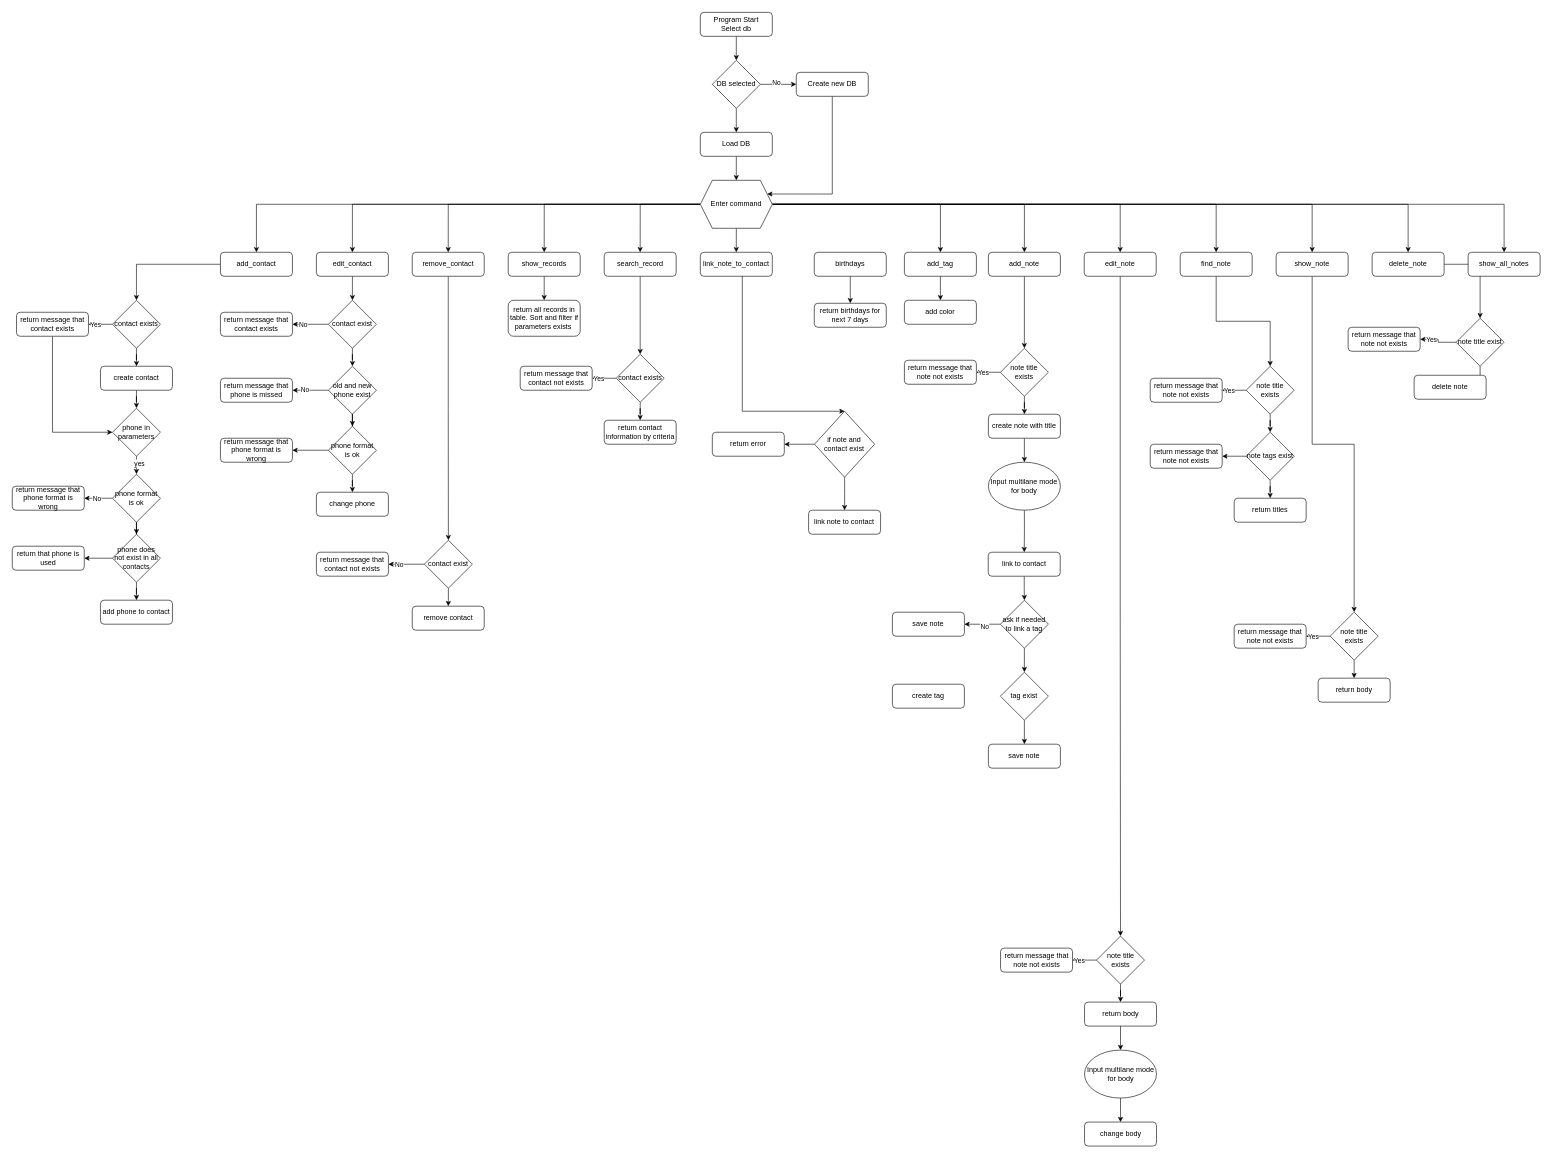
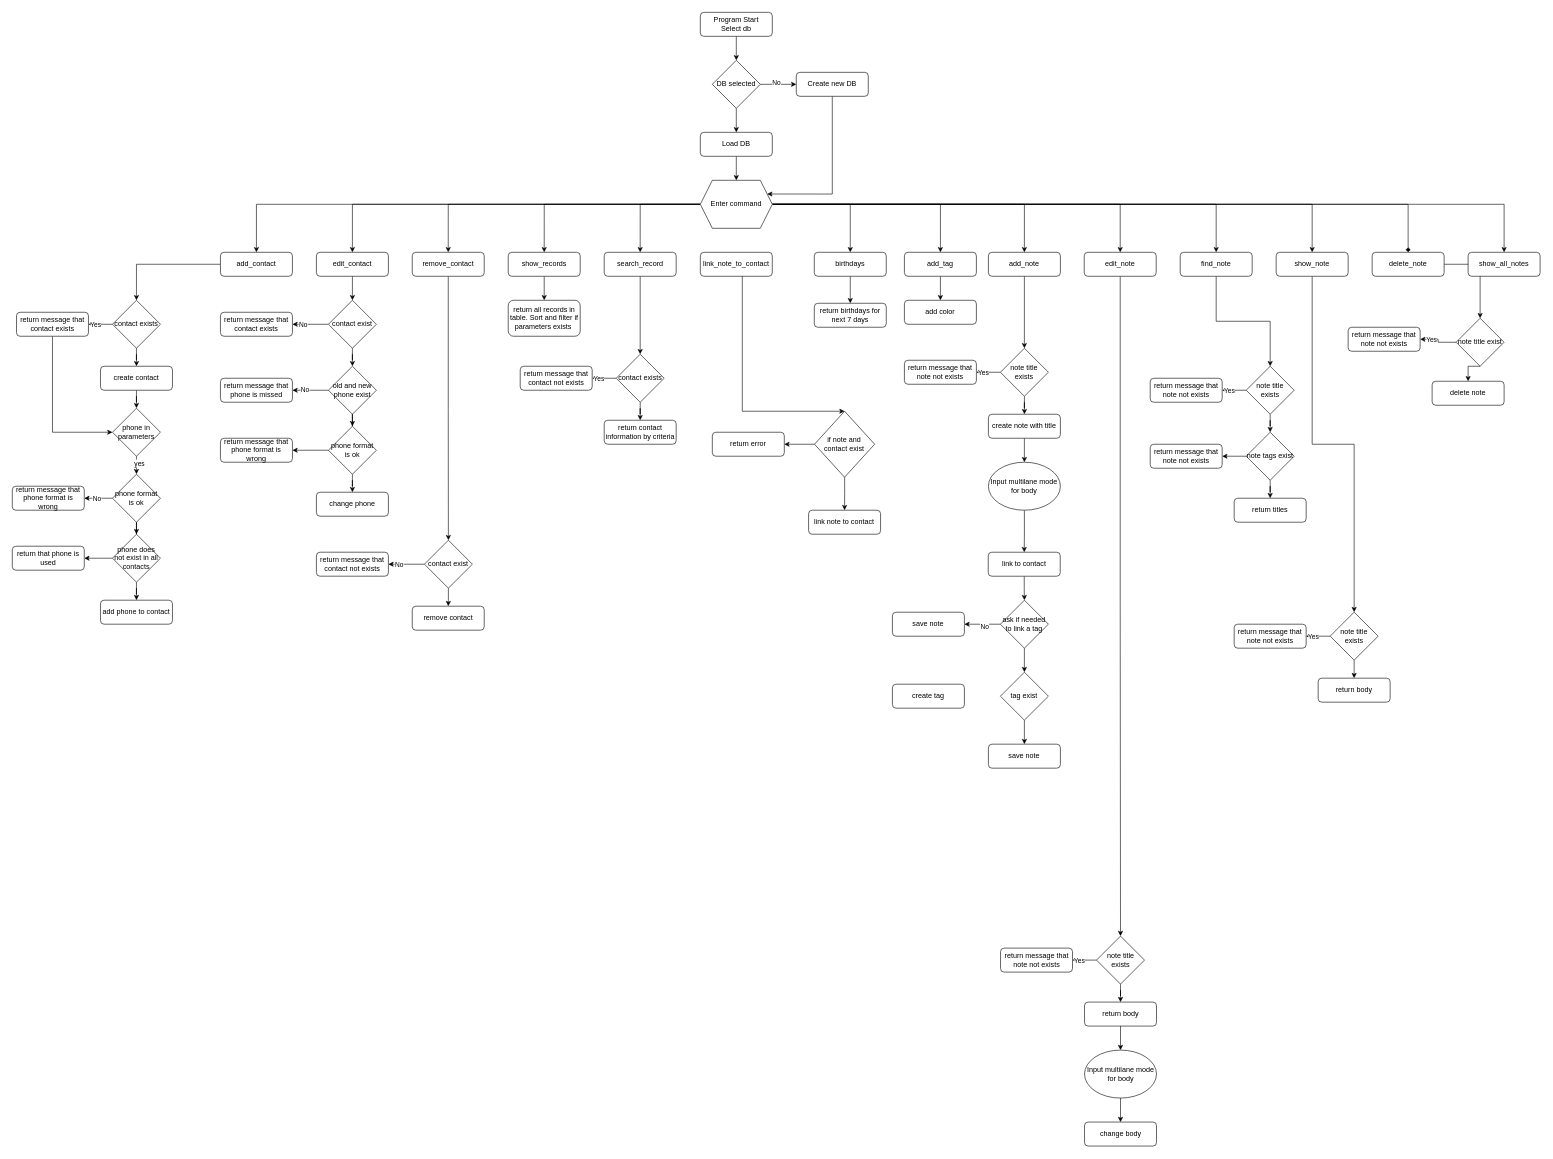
edge "Enter command" -> "link_note_to_contact": removed
edge "Enter command" -> "birthdays": added
edge "Enter command" -> "delete_note": arrowhead classic -> diamond
node "delete note": moved (1451, 387) -> (1469, 393)
